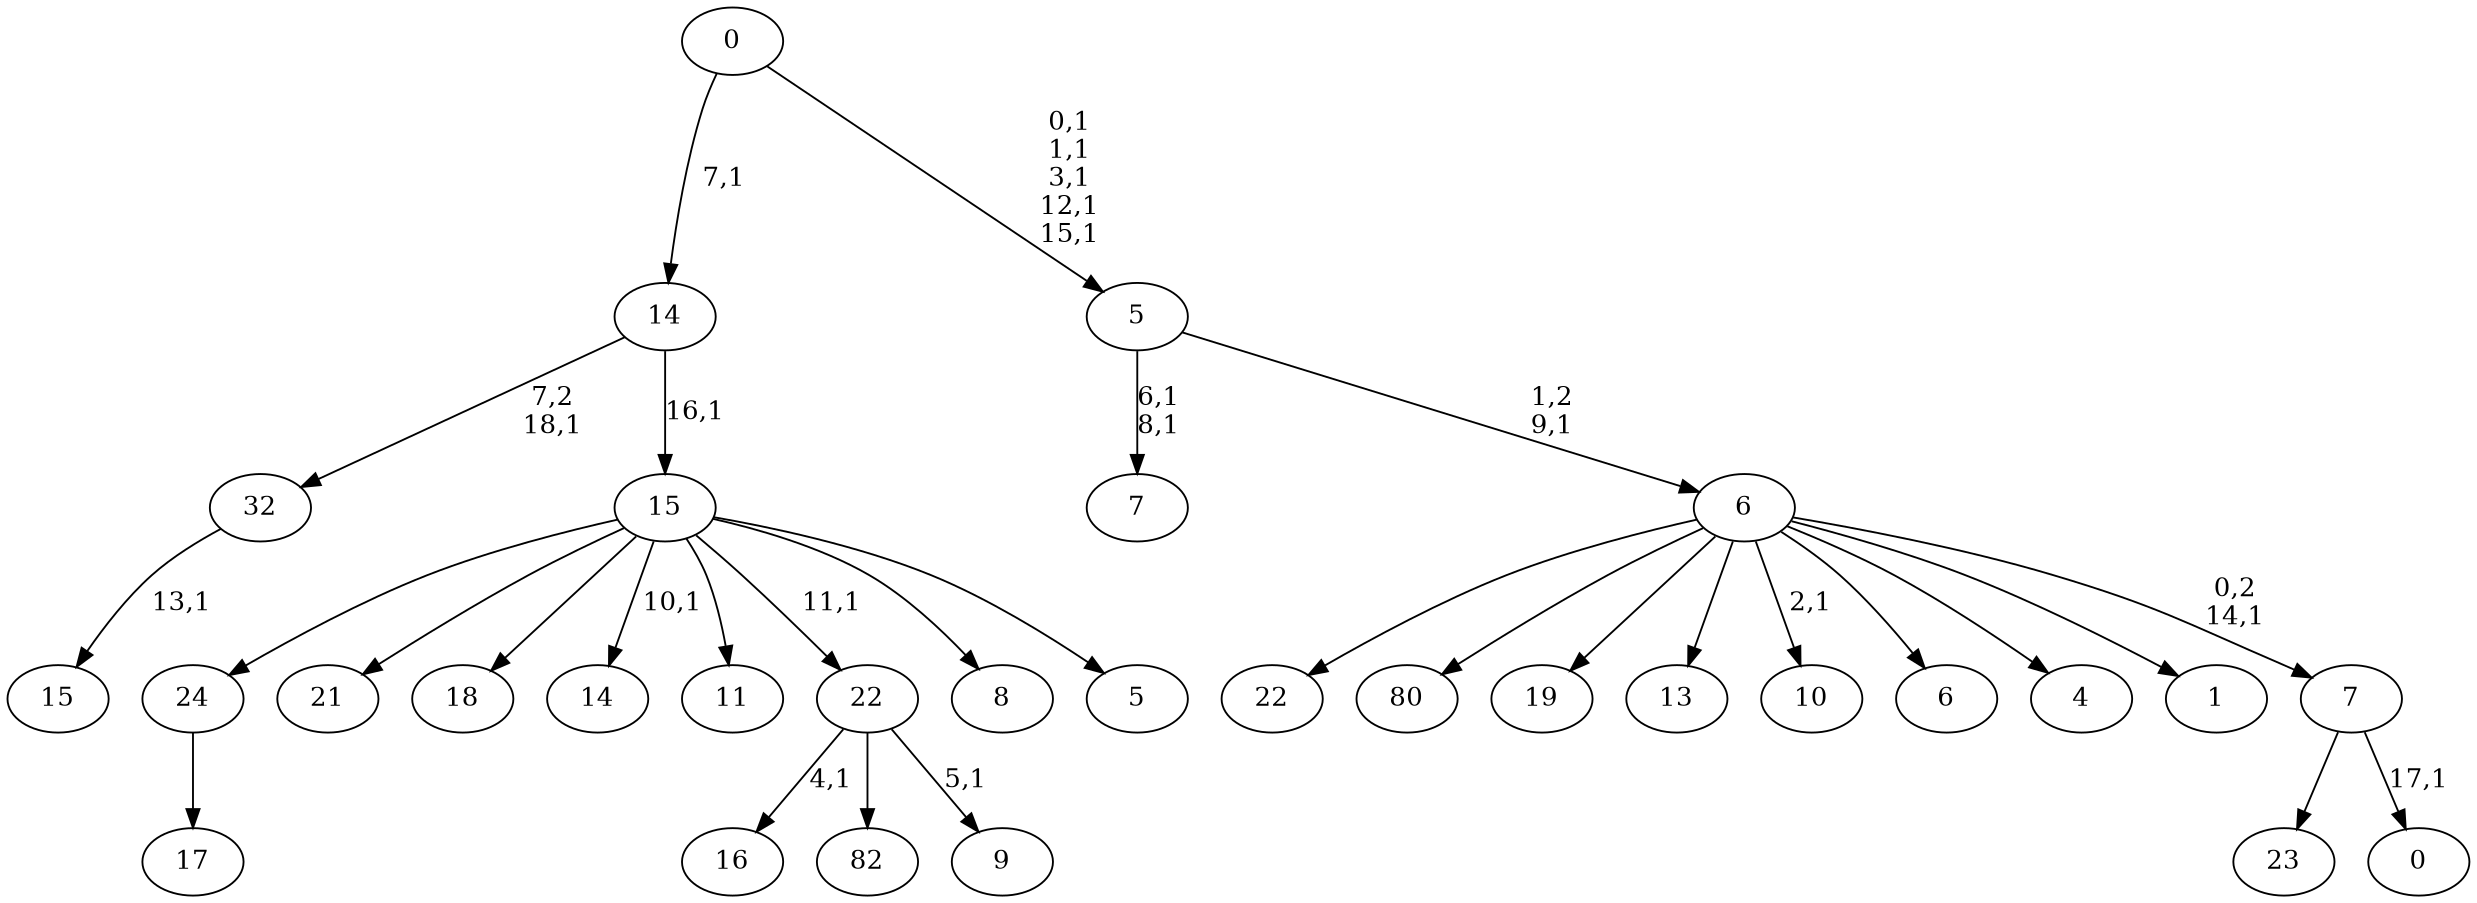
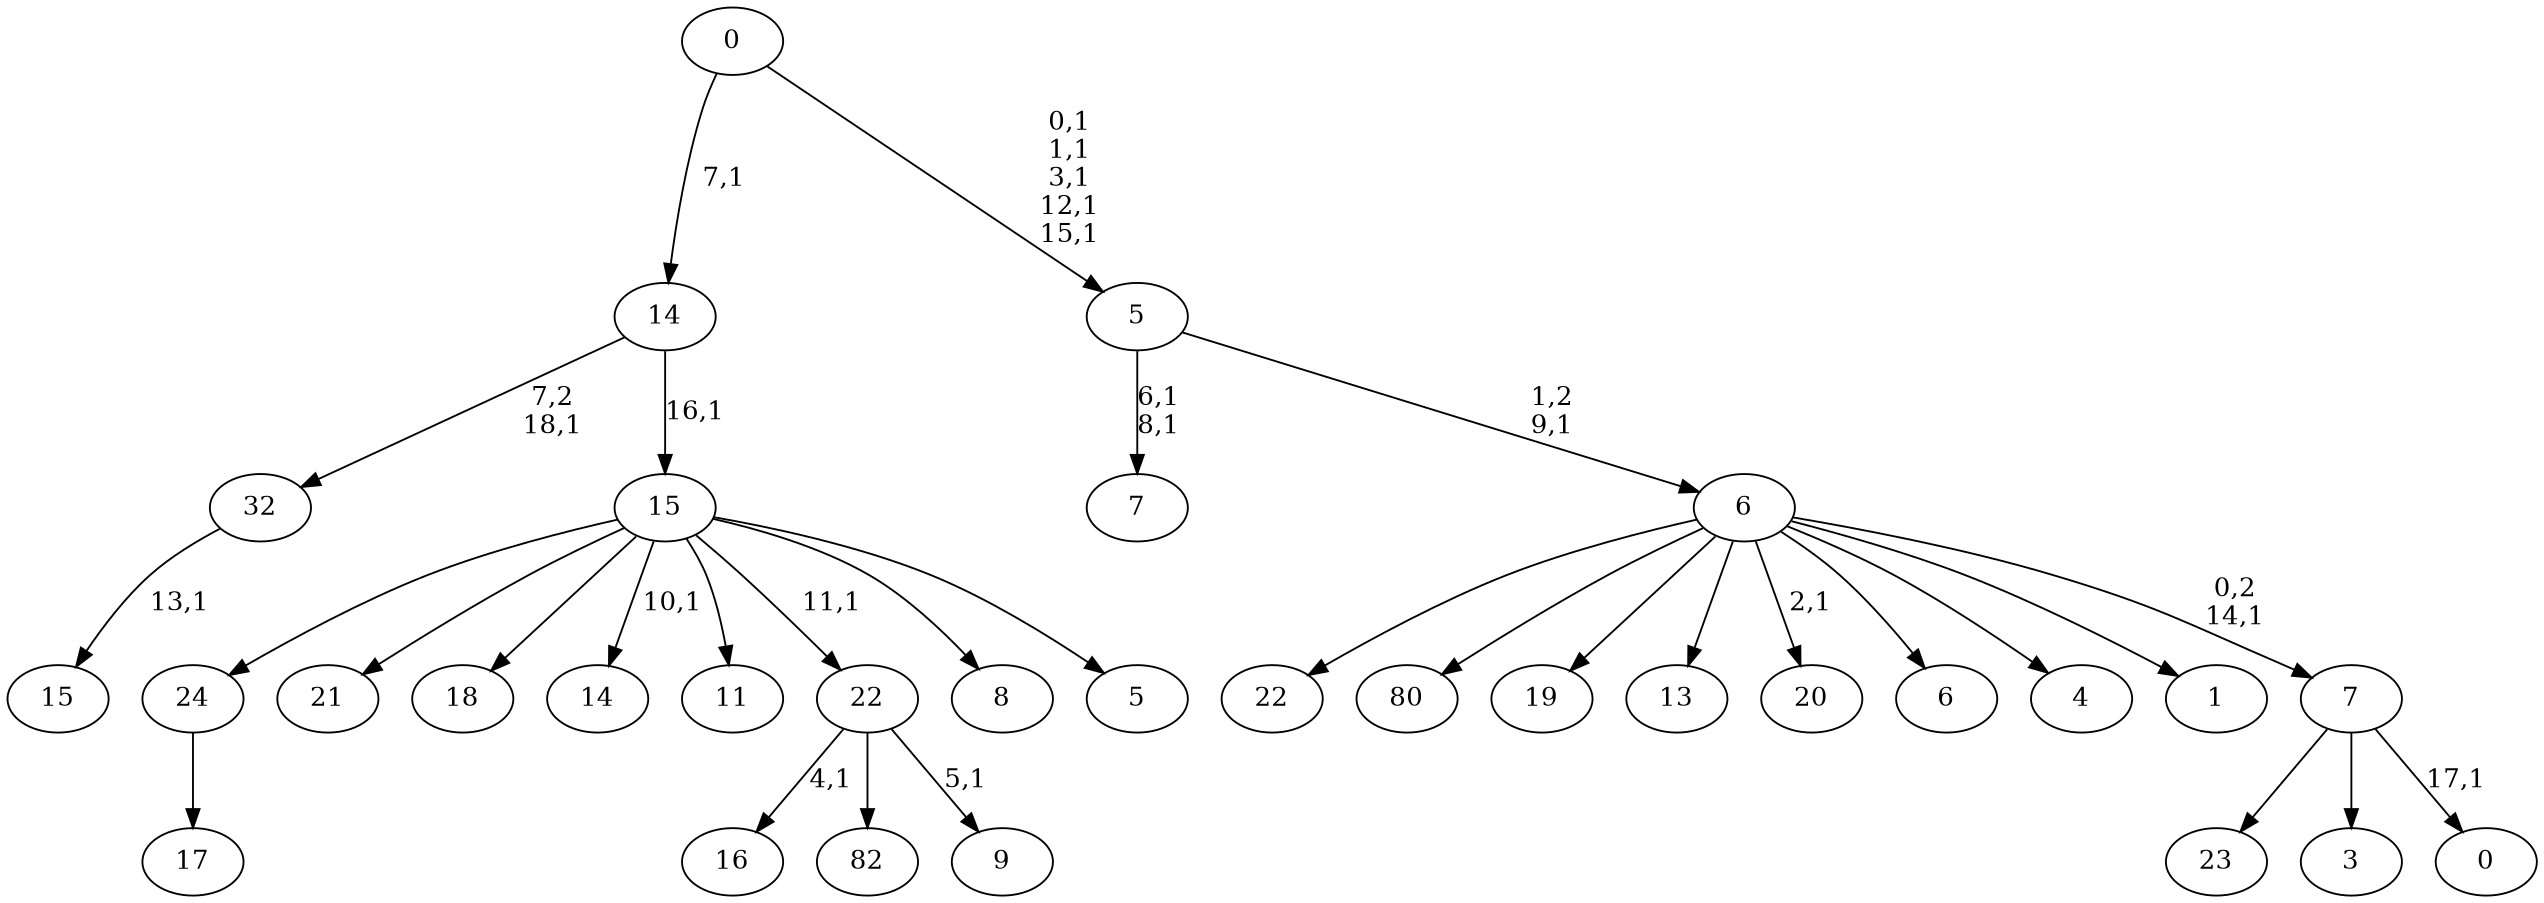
node "10": label "10" -> "20"
node "3": added
